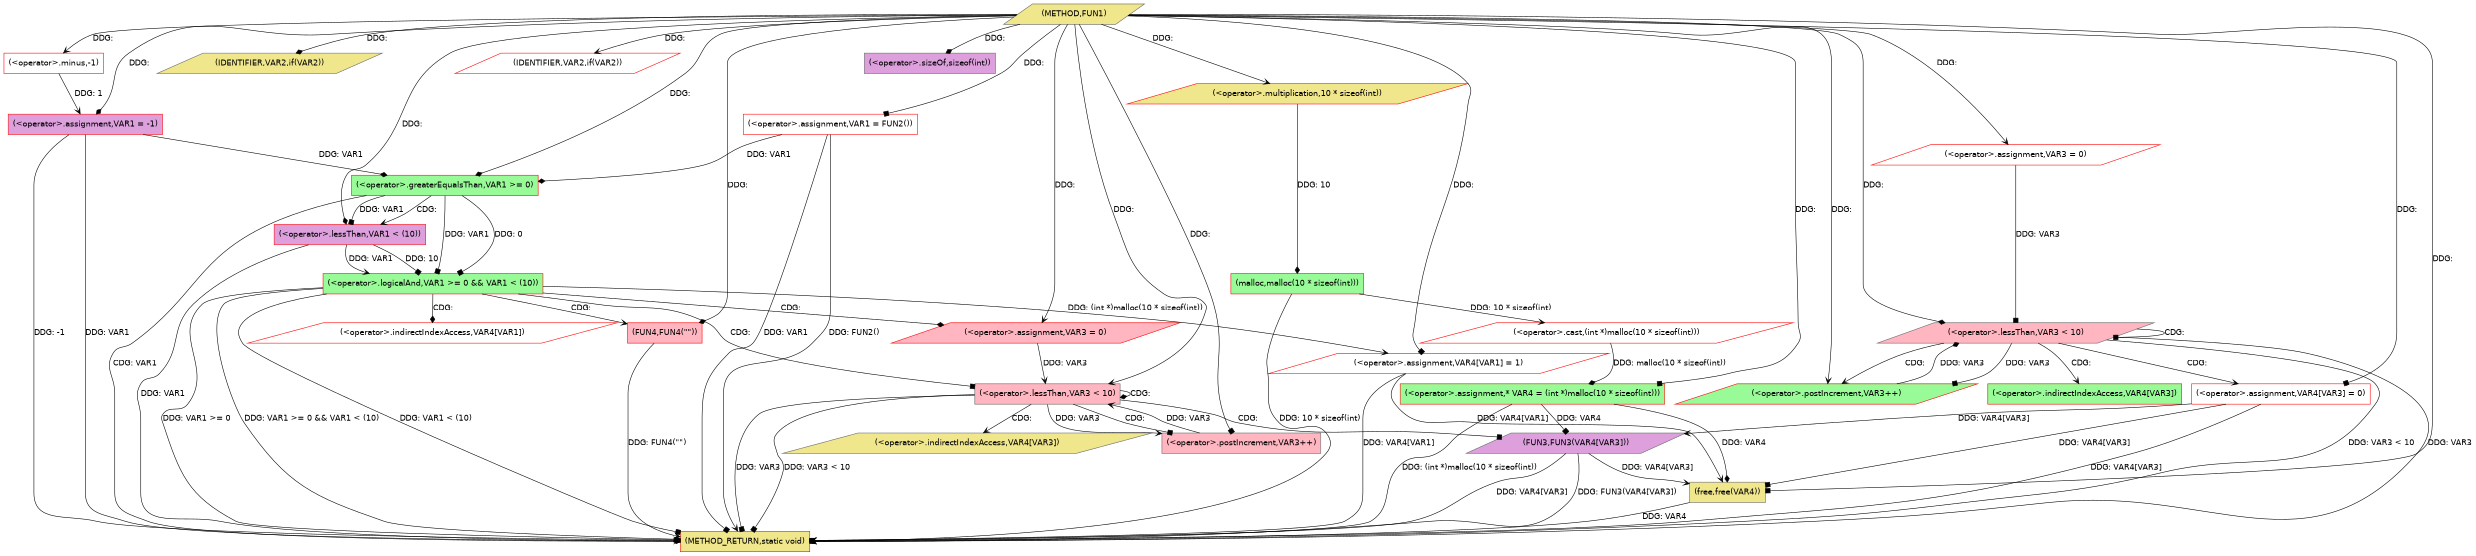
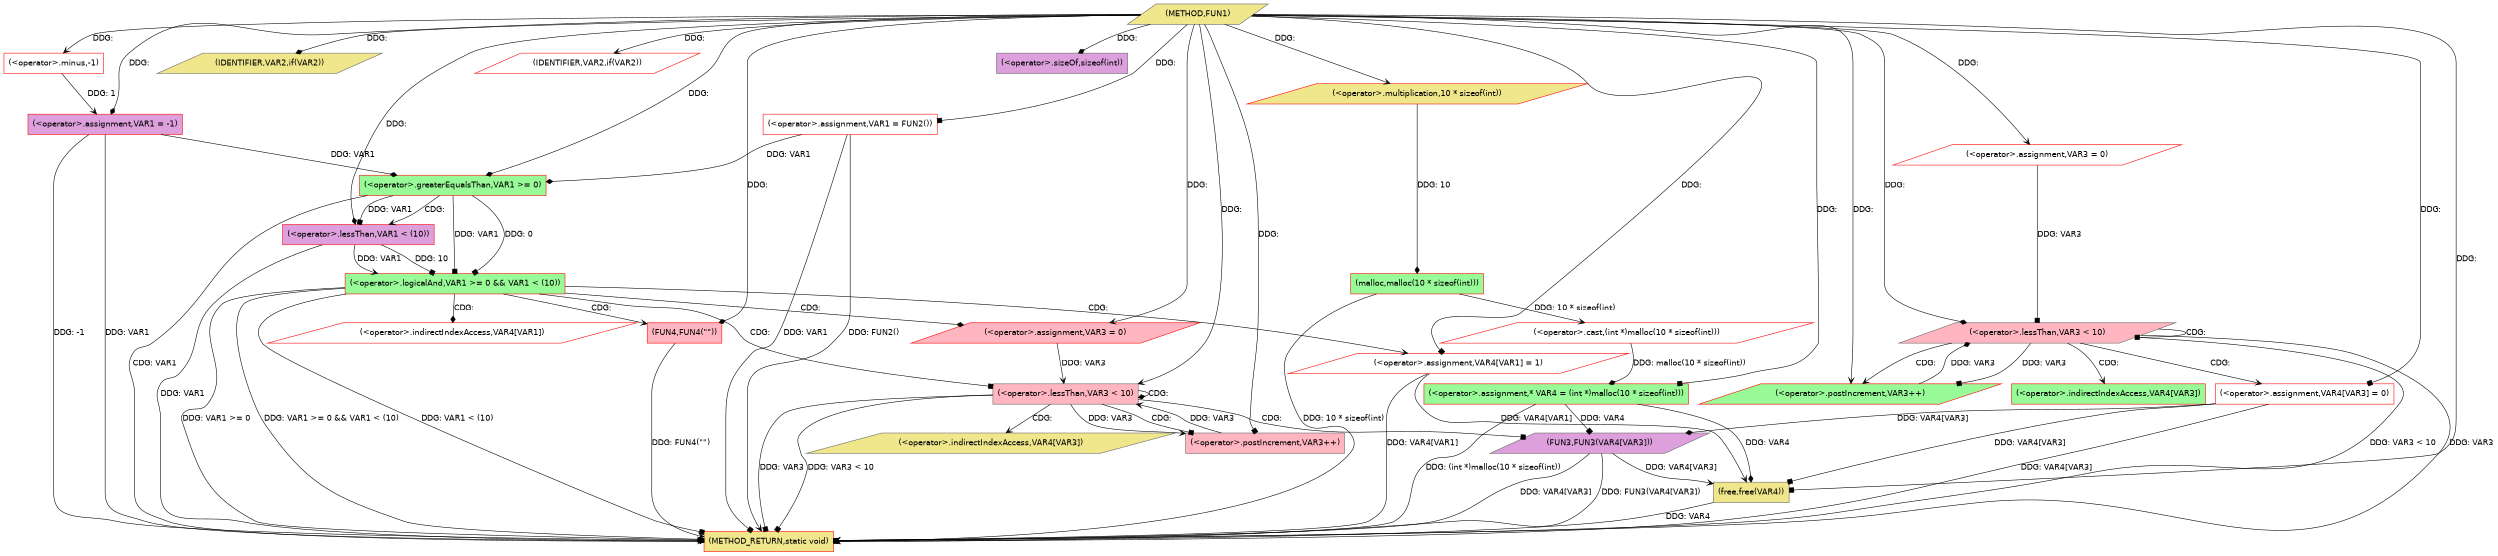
edge "(<operator>.logicalAnd,VAR1 >= 0 && VAR1 < (10))" -> "(<operator>.assignment,VAR4[VAR1] = 1)": label "DDG: (int *)malloc(10 * sizeof(int))" -> "CDG: "
edge "(<operator>.assignment,VAR4[VAR3] = 0)" -> "(FUN3,FUN3(VAR4[VAR3]))": arrowhead vee -> diamond
